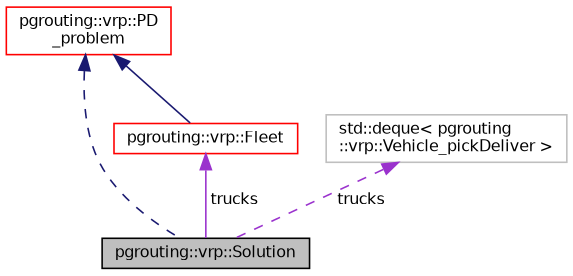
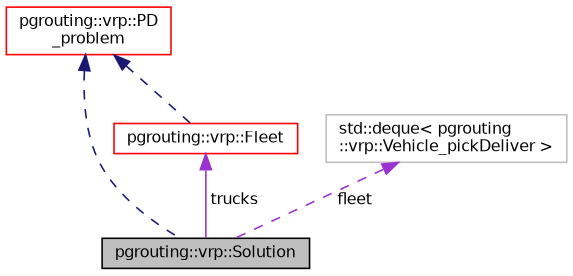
edge "pgrouting::vrp::Fleet" -> "pgrouting::vrp::PD _problem": style solid -> dashed
edge "pgrouting::vrp::Solution" -> "std::deque< pgrouting ::vrp::Vehicle_pickDeliver >": label " trucks" -> " fleet"
